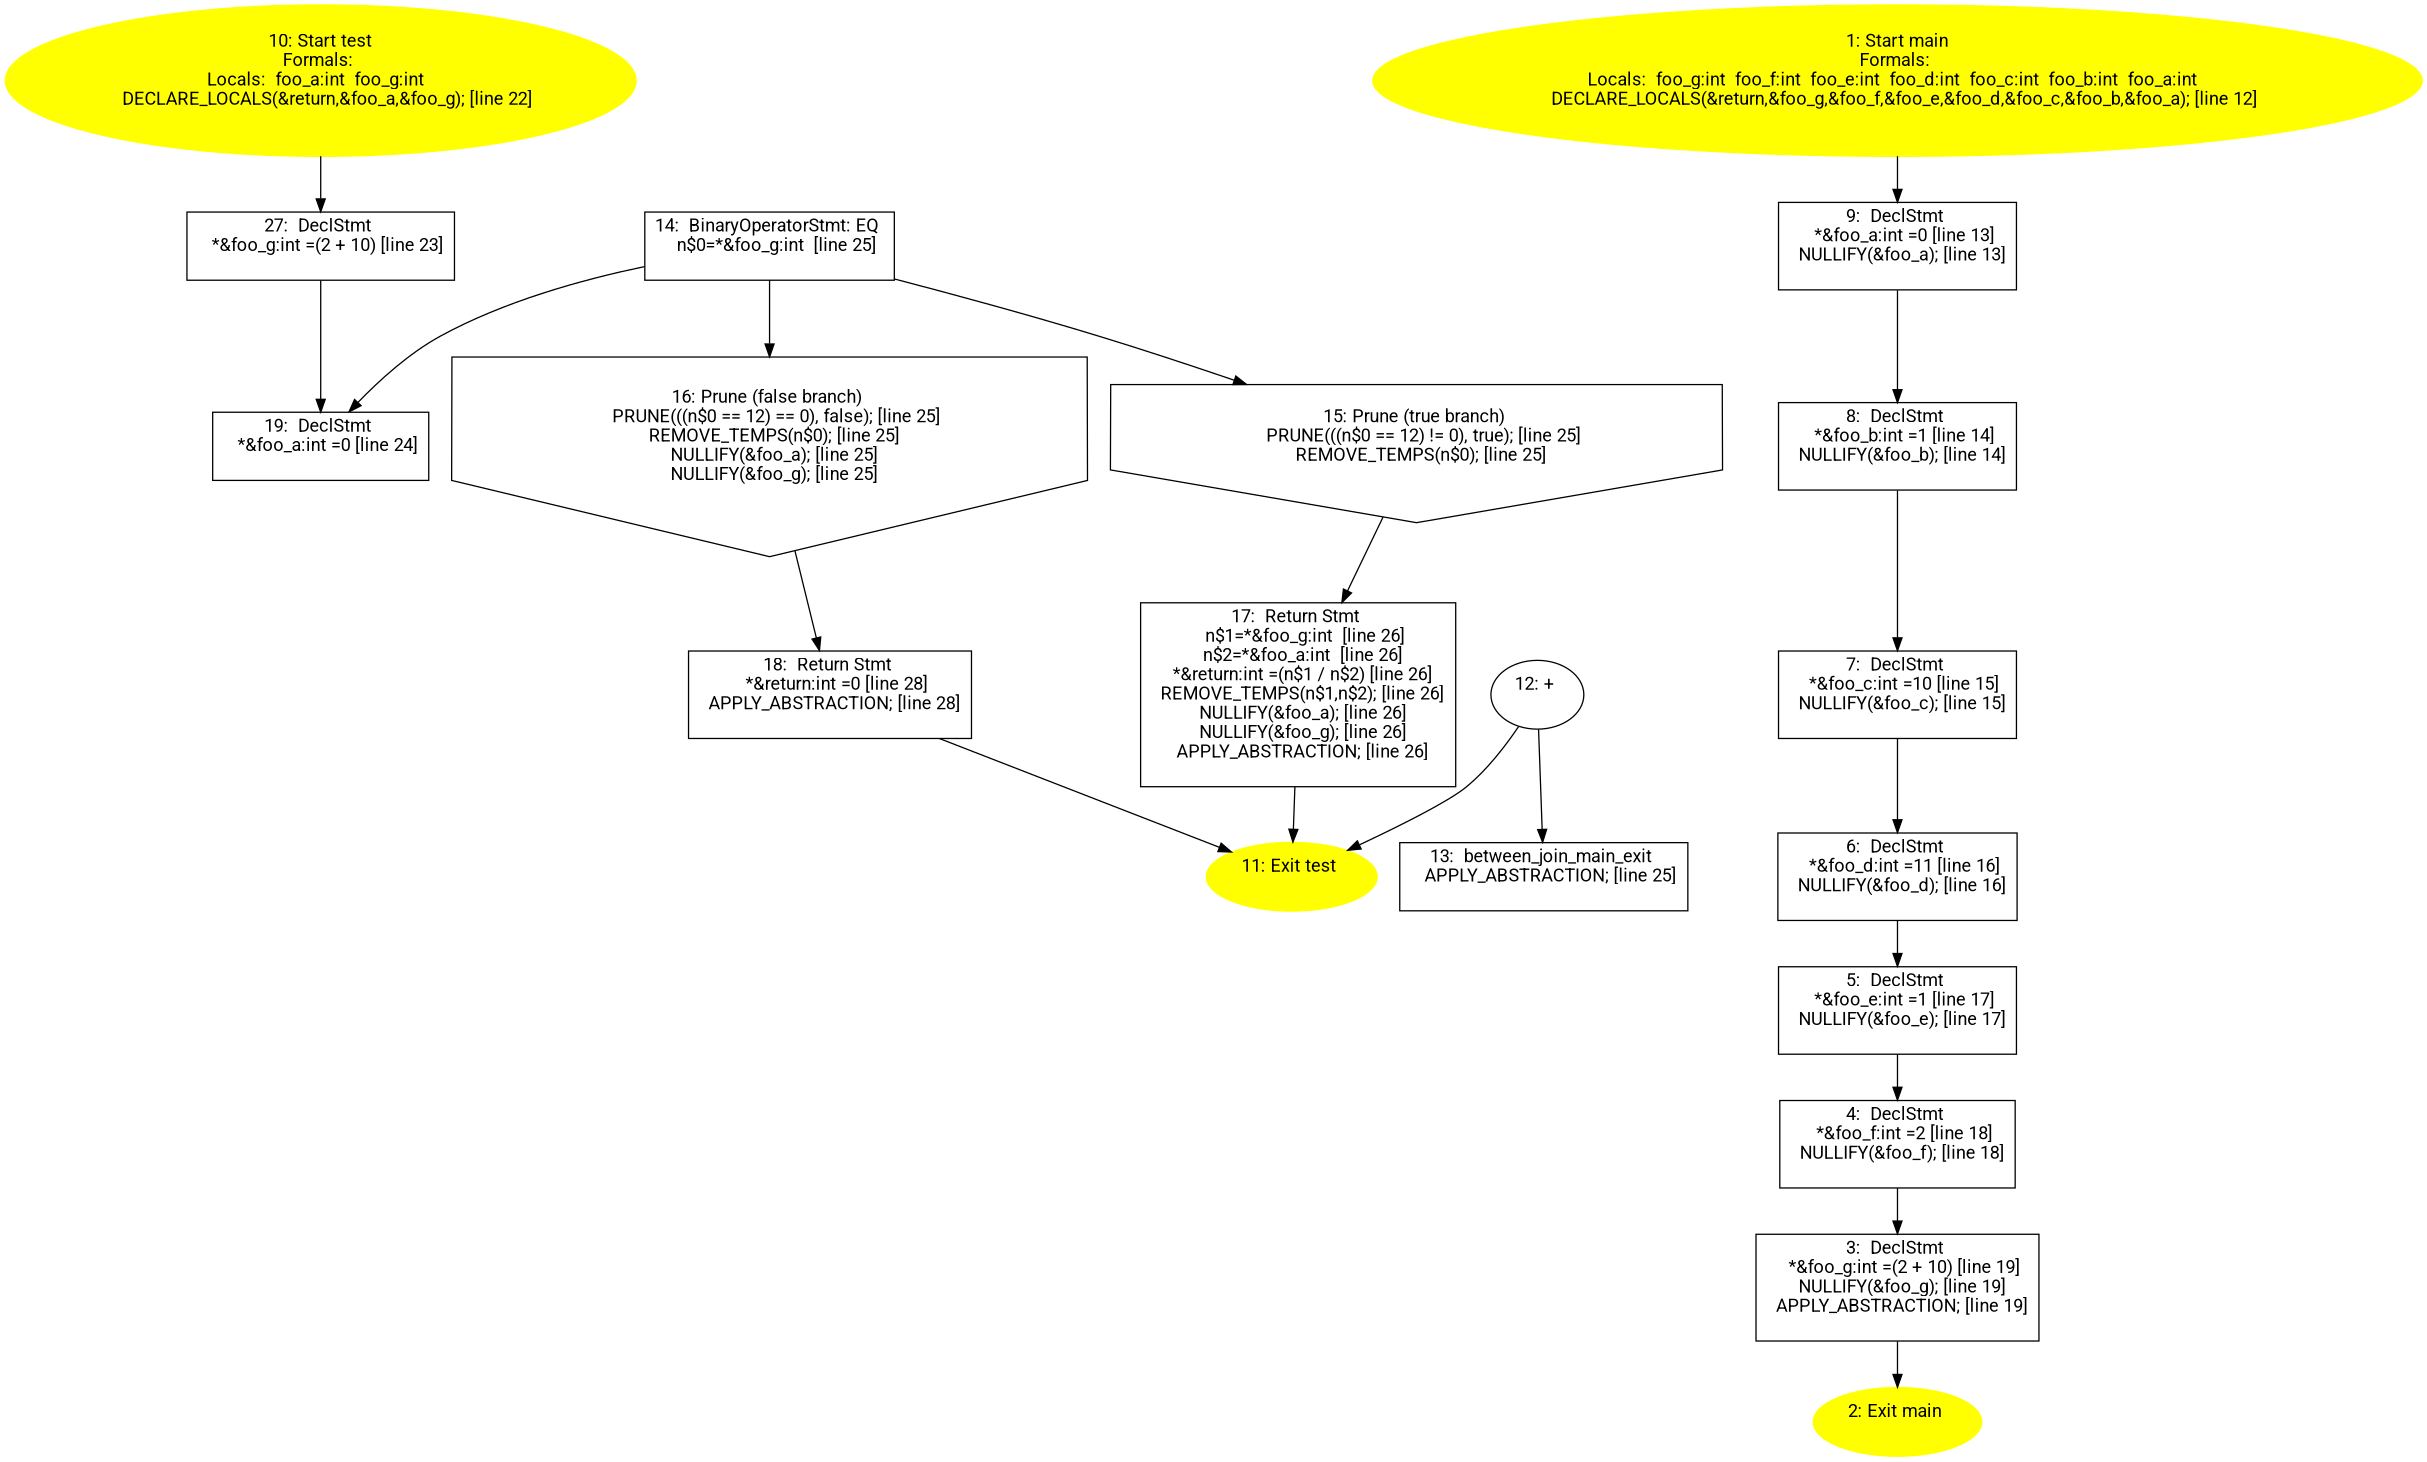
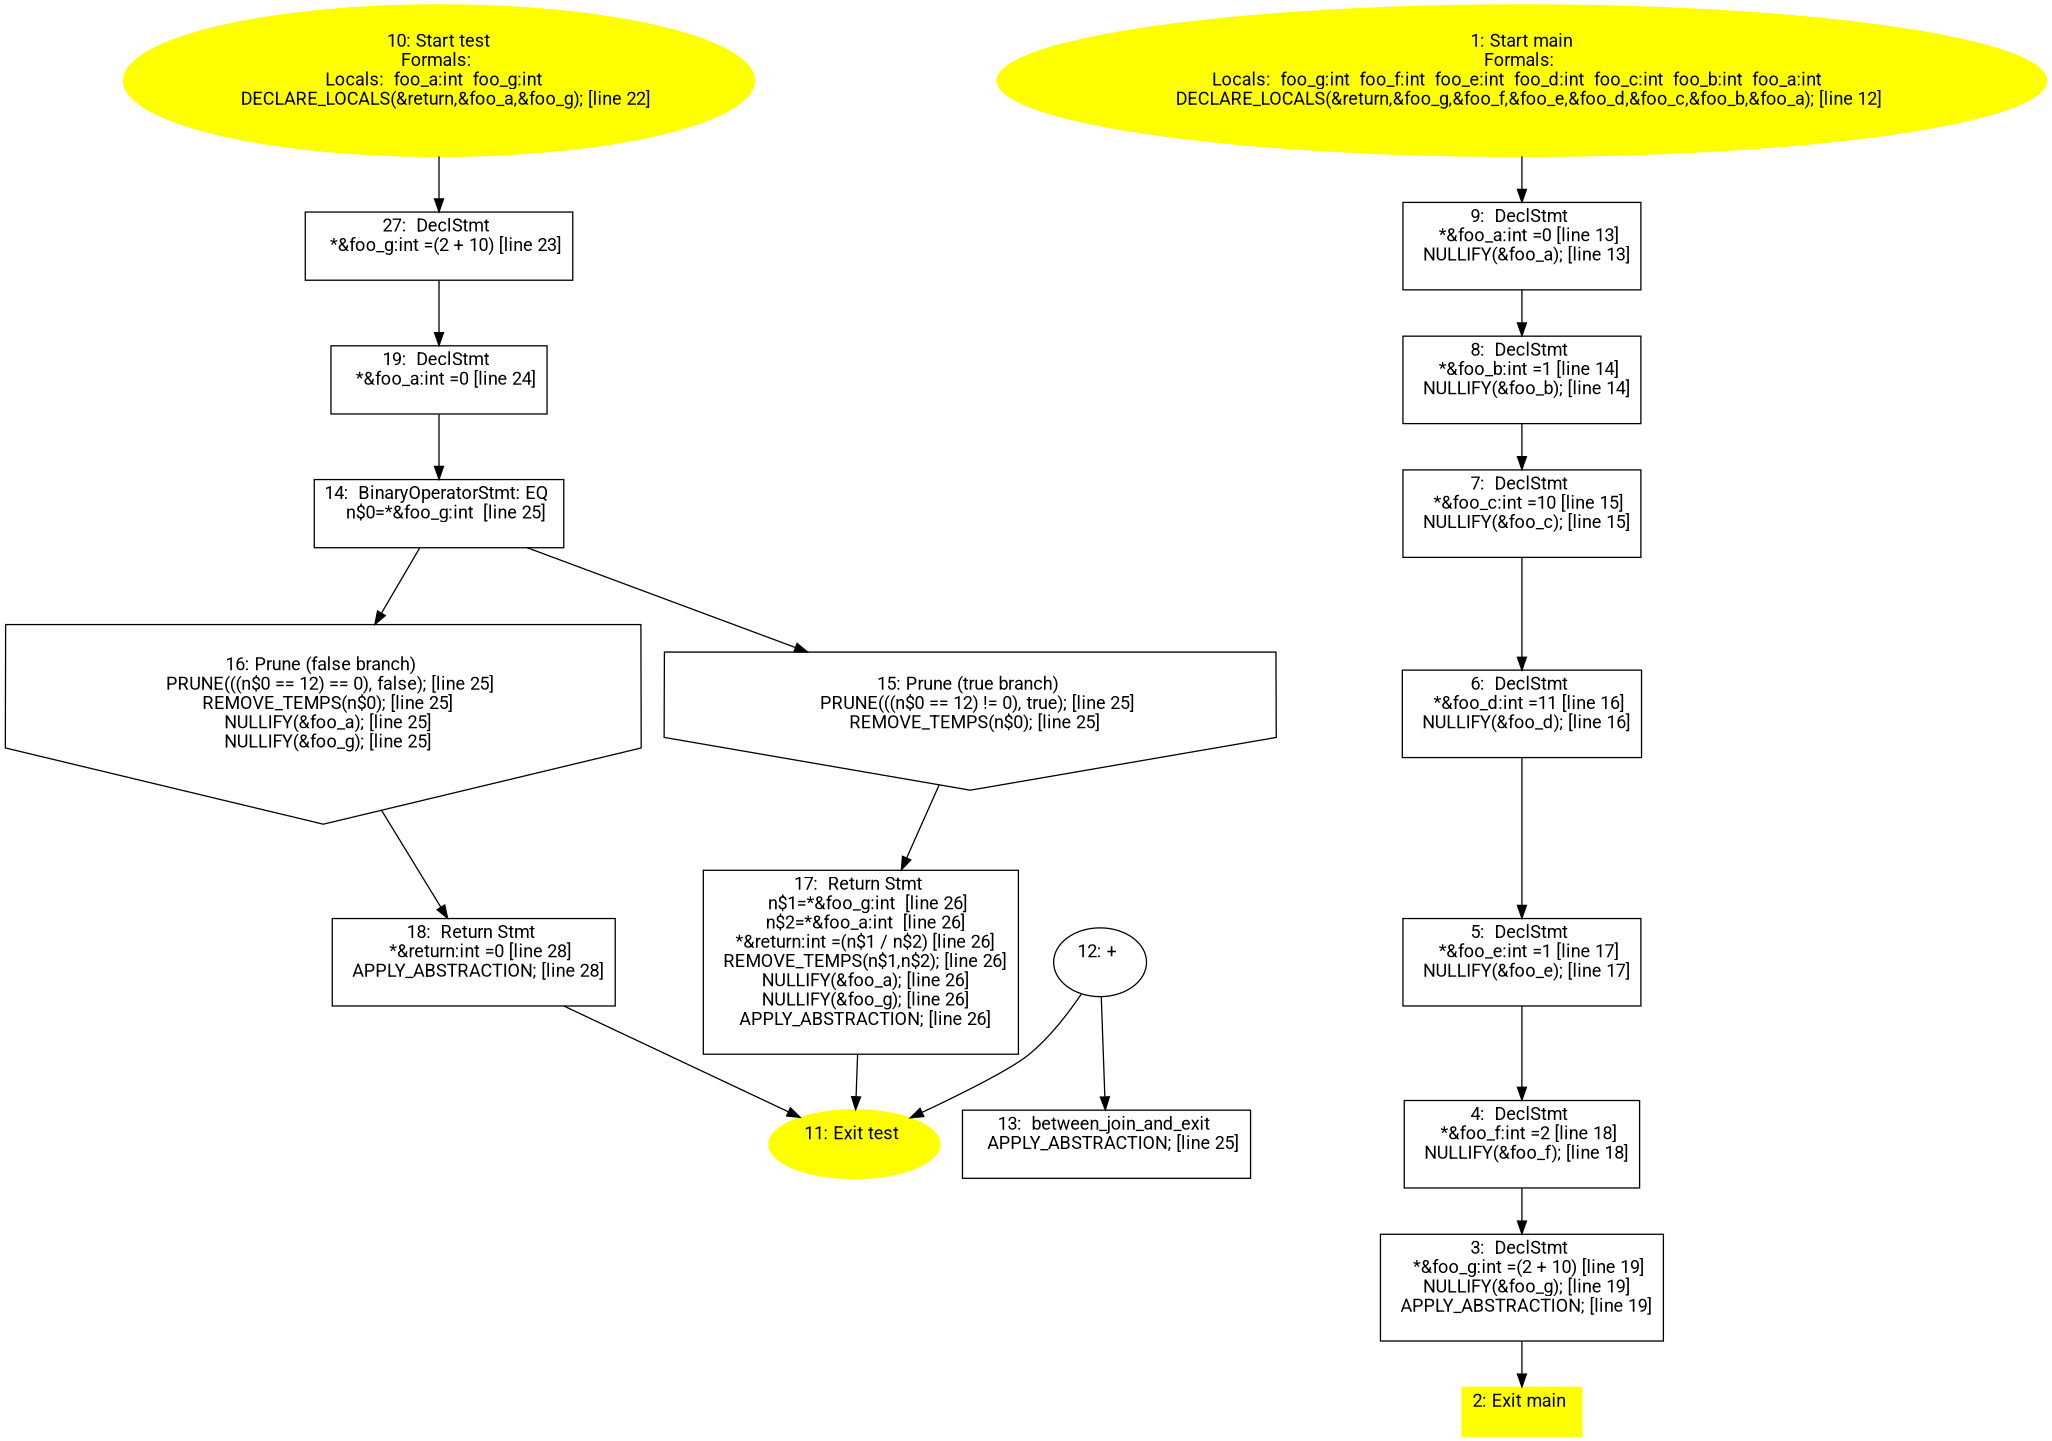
edge "14:  BinaryOperatorStmt: EQ n$0=*&foo_g:int  [line 25]" -> "19:  DeclStmt *&foo_a:int =0 [line 24]": reversed
node "13:  between_join_main_exit APPLY_ABSTRACTION; [line 25]": label "13:  between_join_main_exit APPLY_ABSTRACTION; [line 25]" -> "13:  between_join_and_exit APPLY_ABSTRACTION; [line 25]"
node "2: Exit main": shape ellipse -> box
